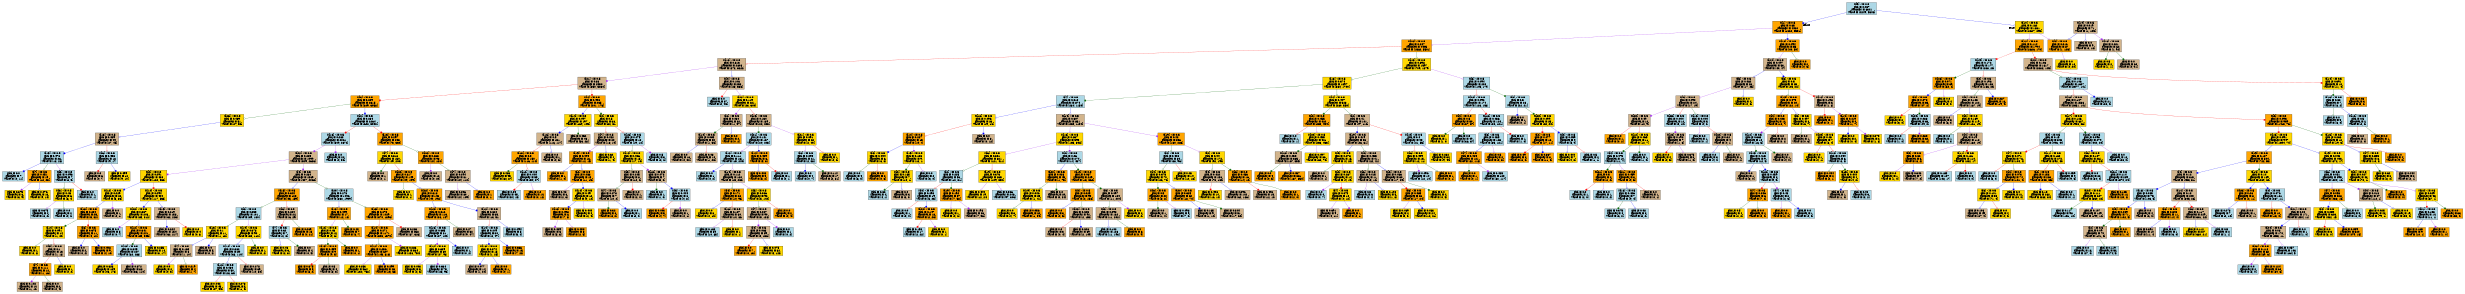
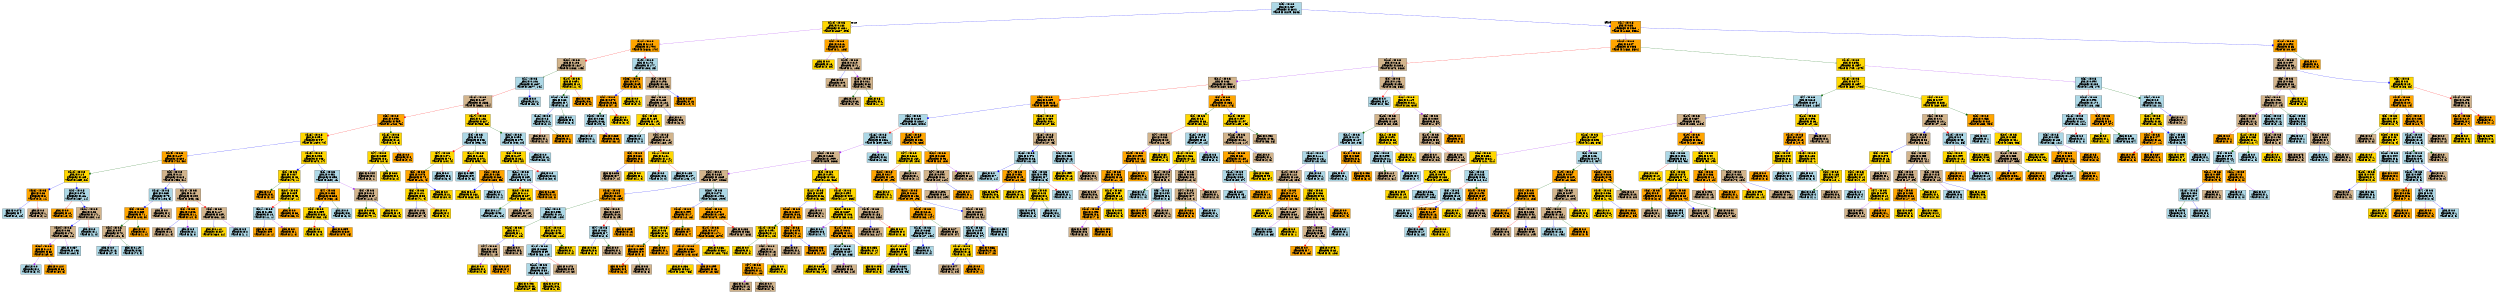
edge "X[19] <= 0.5 gini = 0.019 samples = 71 value = [1, 105]" -> "X[4] <= 0.5 gini = 0.016 samples = 87 value = [1, 125]": reversed
edge "X[12] <= 0.5 gini = 0.341 samples = 241 value = [85, 305]" -> "gini = 0.255 samples = 14 value = [3, 17]": arrowhead box -> odot
